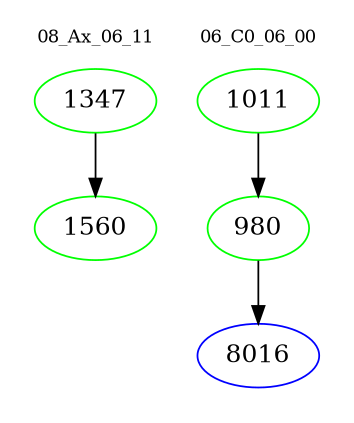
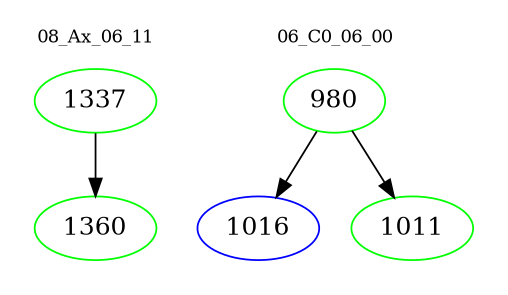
node "1347": label "1347" -> "1337"
edge "1011" -> "980": reversed
node "1560": label "1560" -> "1360"
node "8016": label "8016" -> "1016"
